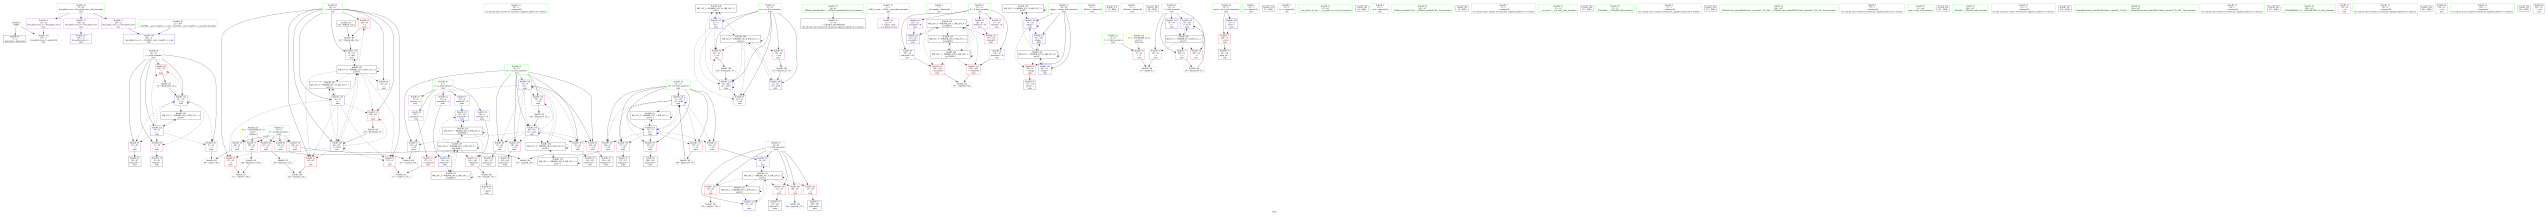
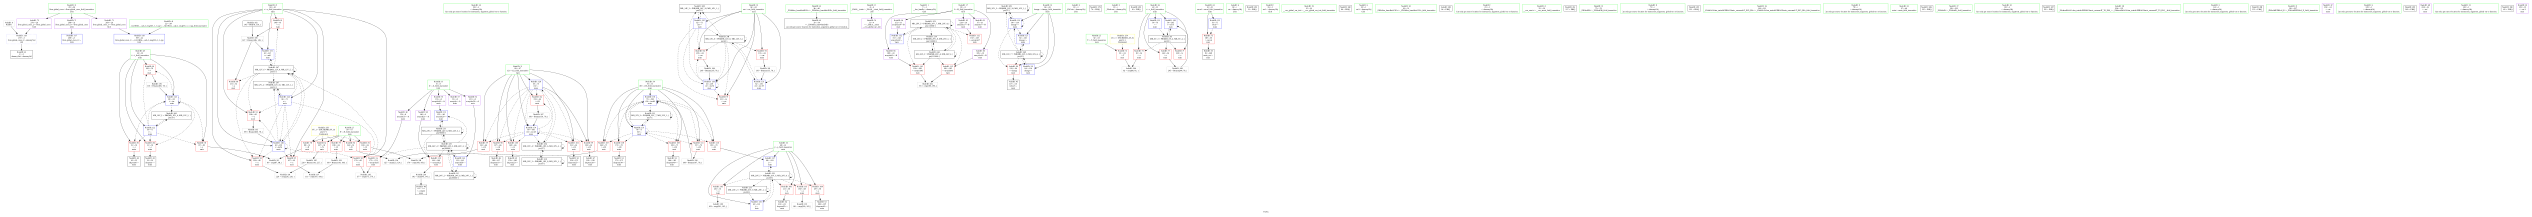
edge "NodeID: 0" -> "NodeID: 41": now "NodeID: 119" -> "NodeID: 41"
edge "NodeID: 29" -> "NodeID: 88": now "NodeID: 186" -> "NodeID: 88"
